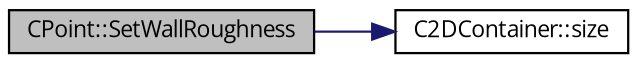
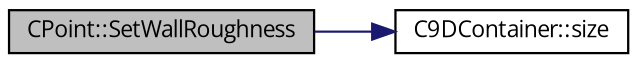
node "C2DContainer::size": label "C2DContainer::size" -> "C9DContainer::size"
